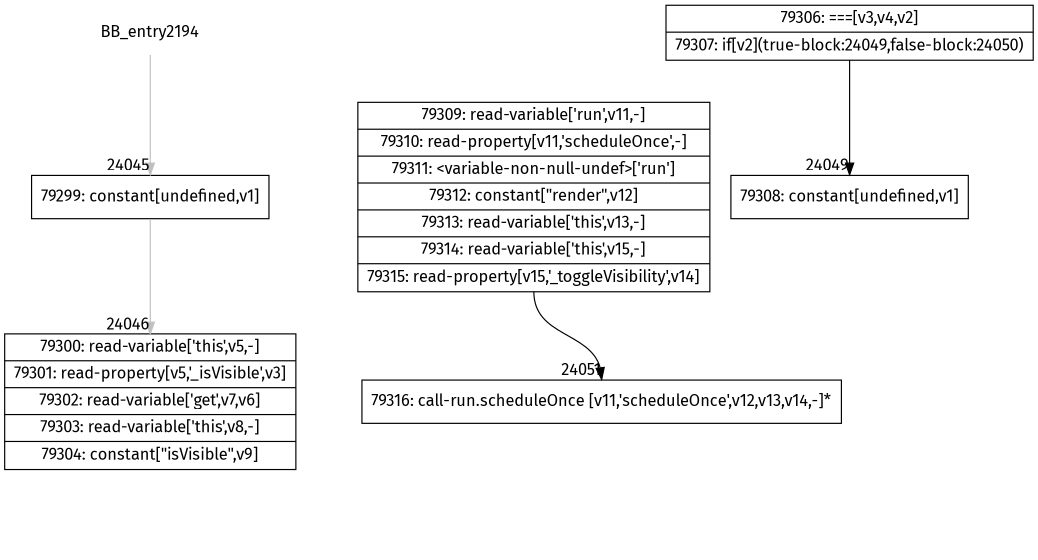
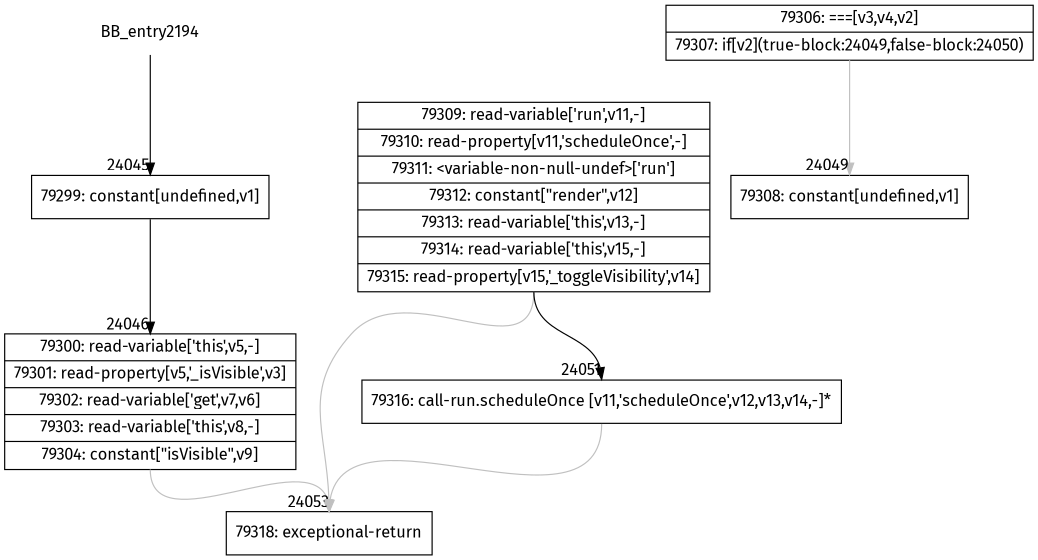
edge "BB_entry2194" -> "79299: constant[undefined,v1]": color gray -> black
edge "79306: ===[v3,v4,v2]" -> "79308: constant[undefined,v1]": color black -> gray
edge "79299: constant[undefined,v1]" -> "79300: read-variable['this',v5,-]": color gray -> black
node "79318: exceptional-return": added
